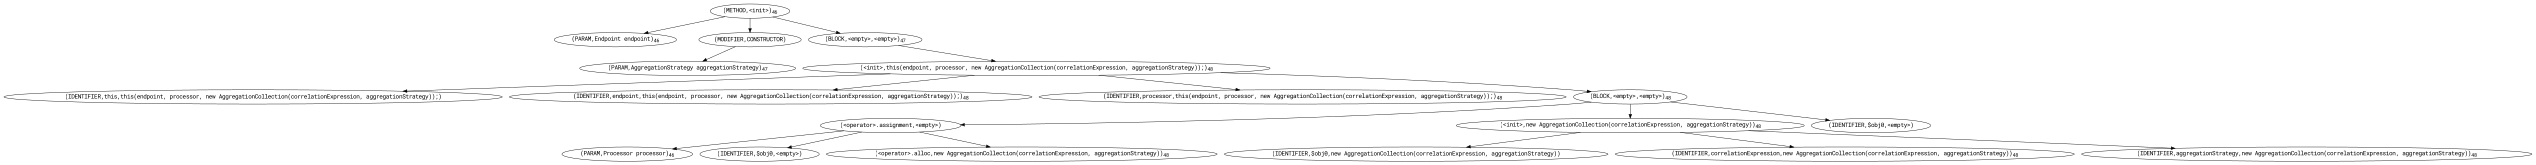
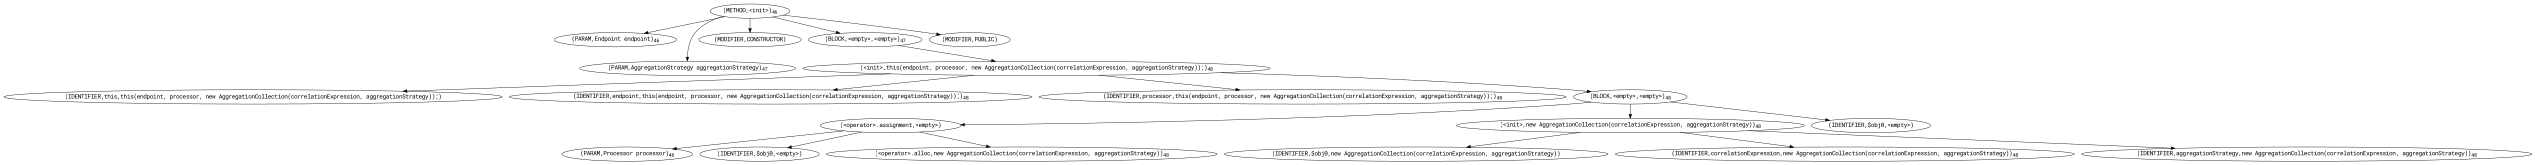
node "(MODIFIER,PUBLIC)": added
edge "(MODIFIER,CONSTRUCTOR)" -> "(PARAM,AggregationStrategy aggregationStrategy)": now "(METHOD,<init>)" -> "(PARAM,AggregationStrategy aggregationStrategy)"
